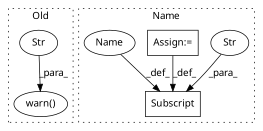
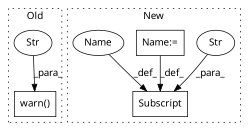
cluster "Name": label "Name" -> "New"
node "Assign:=": label "Assign:=" -> "Name:="
node "warn()": shape ellipse -> box
